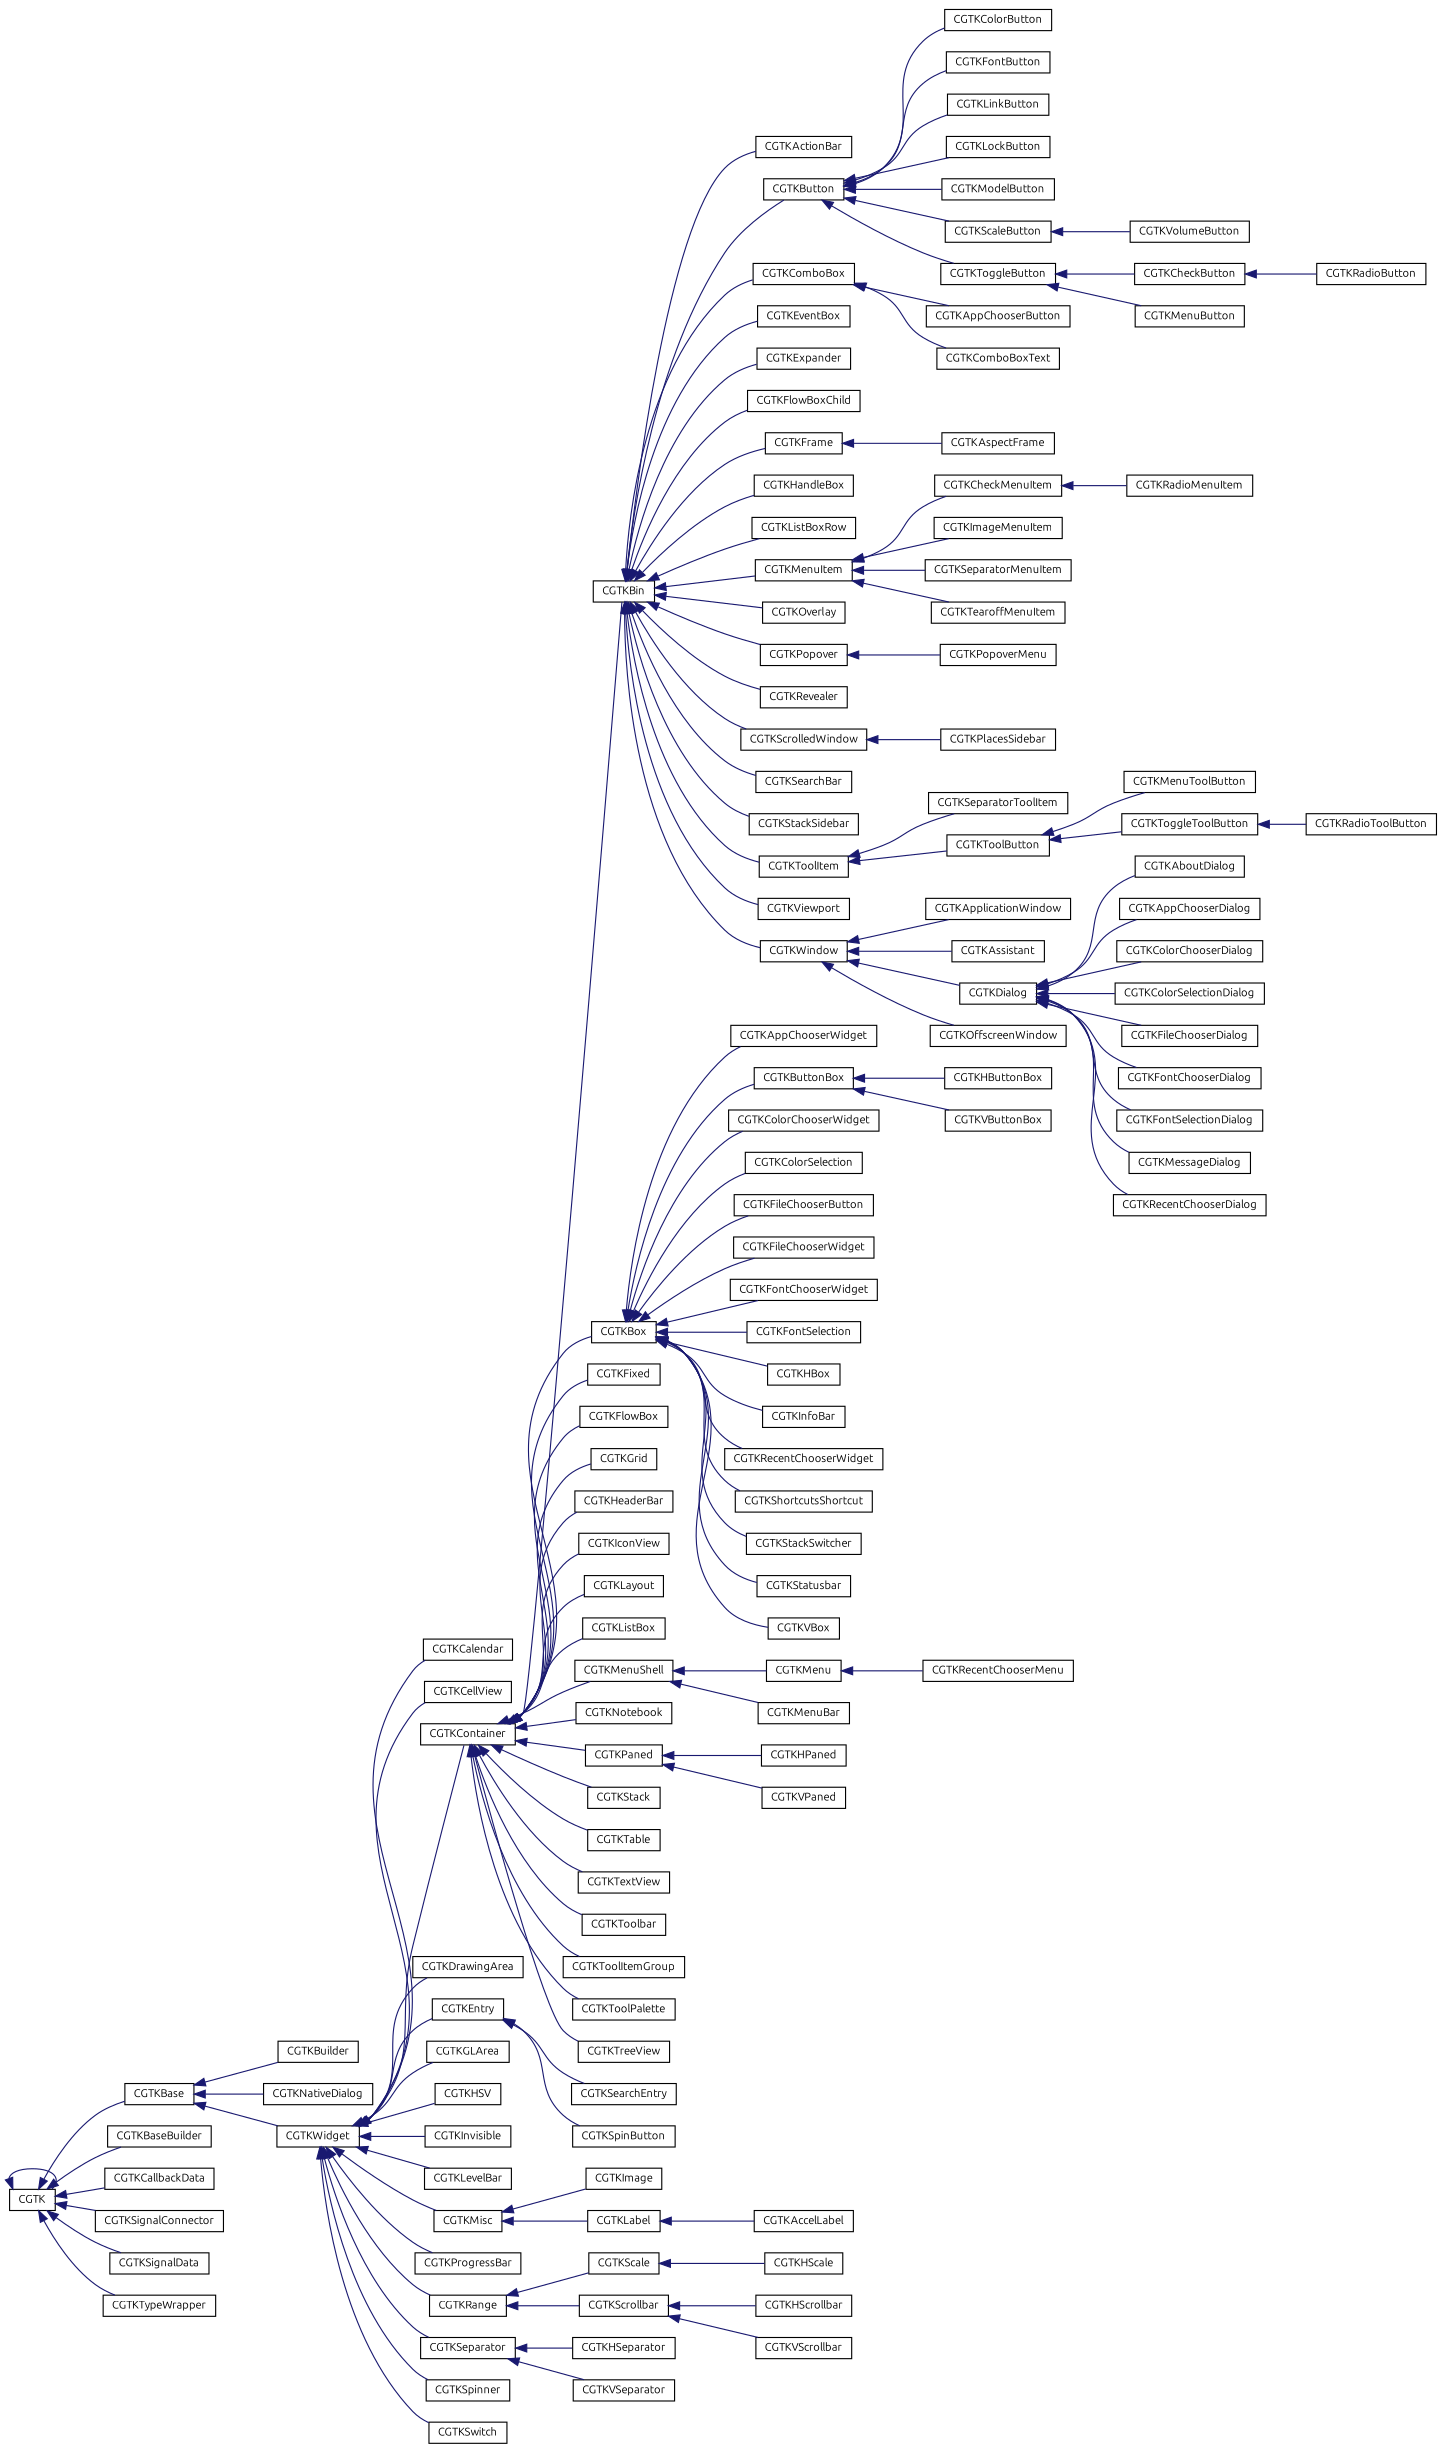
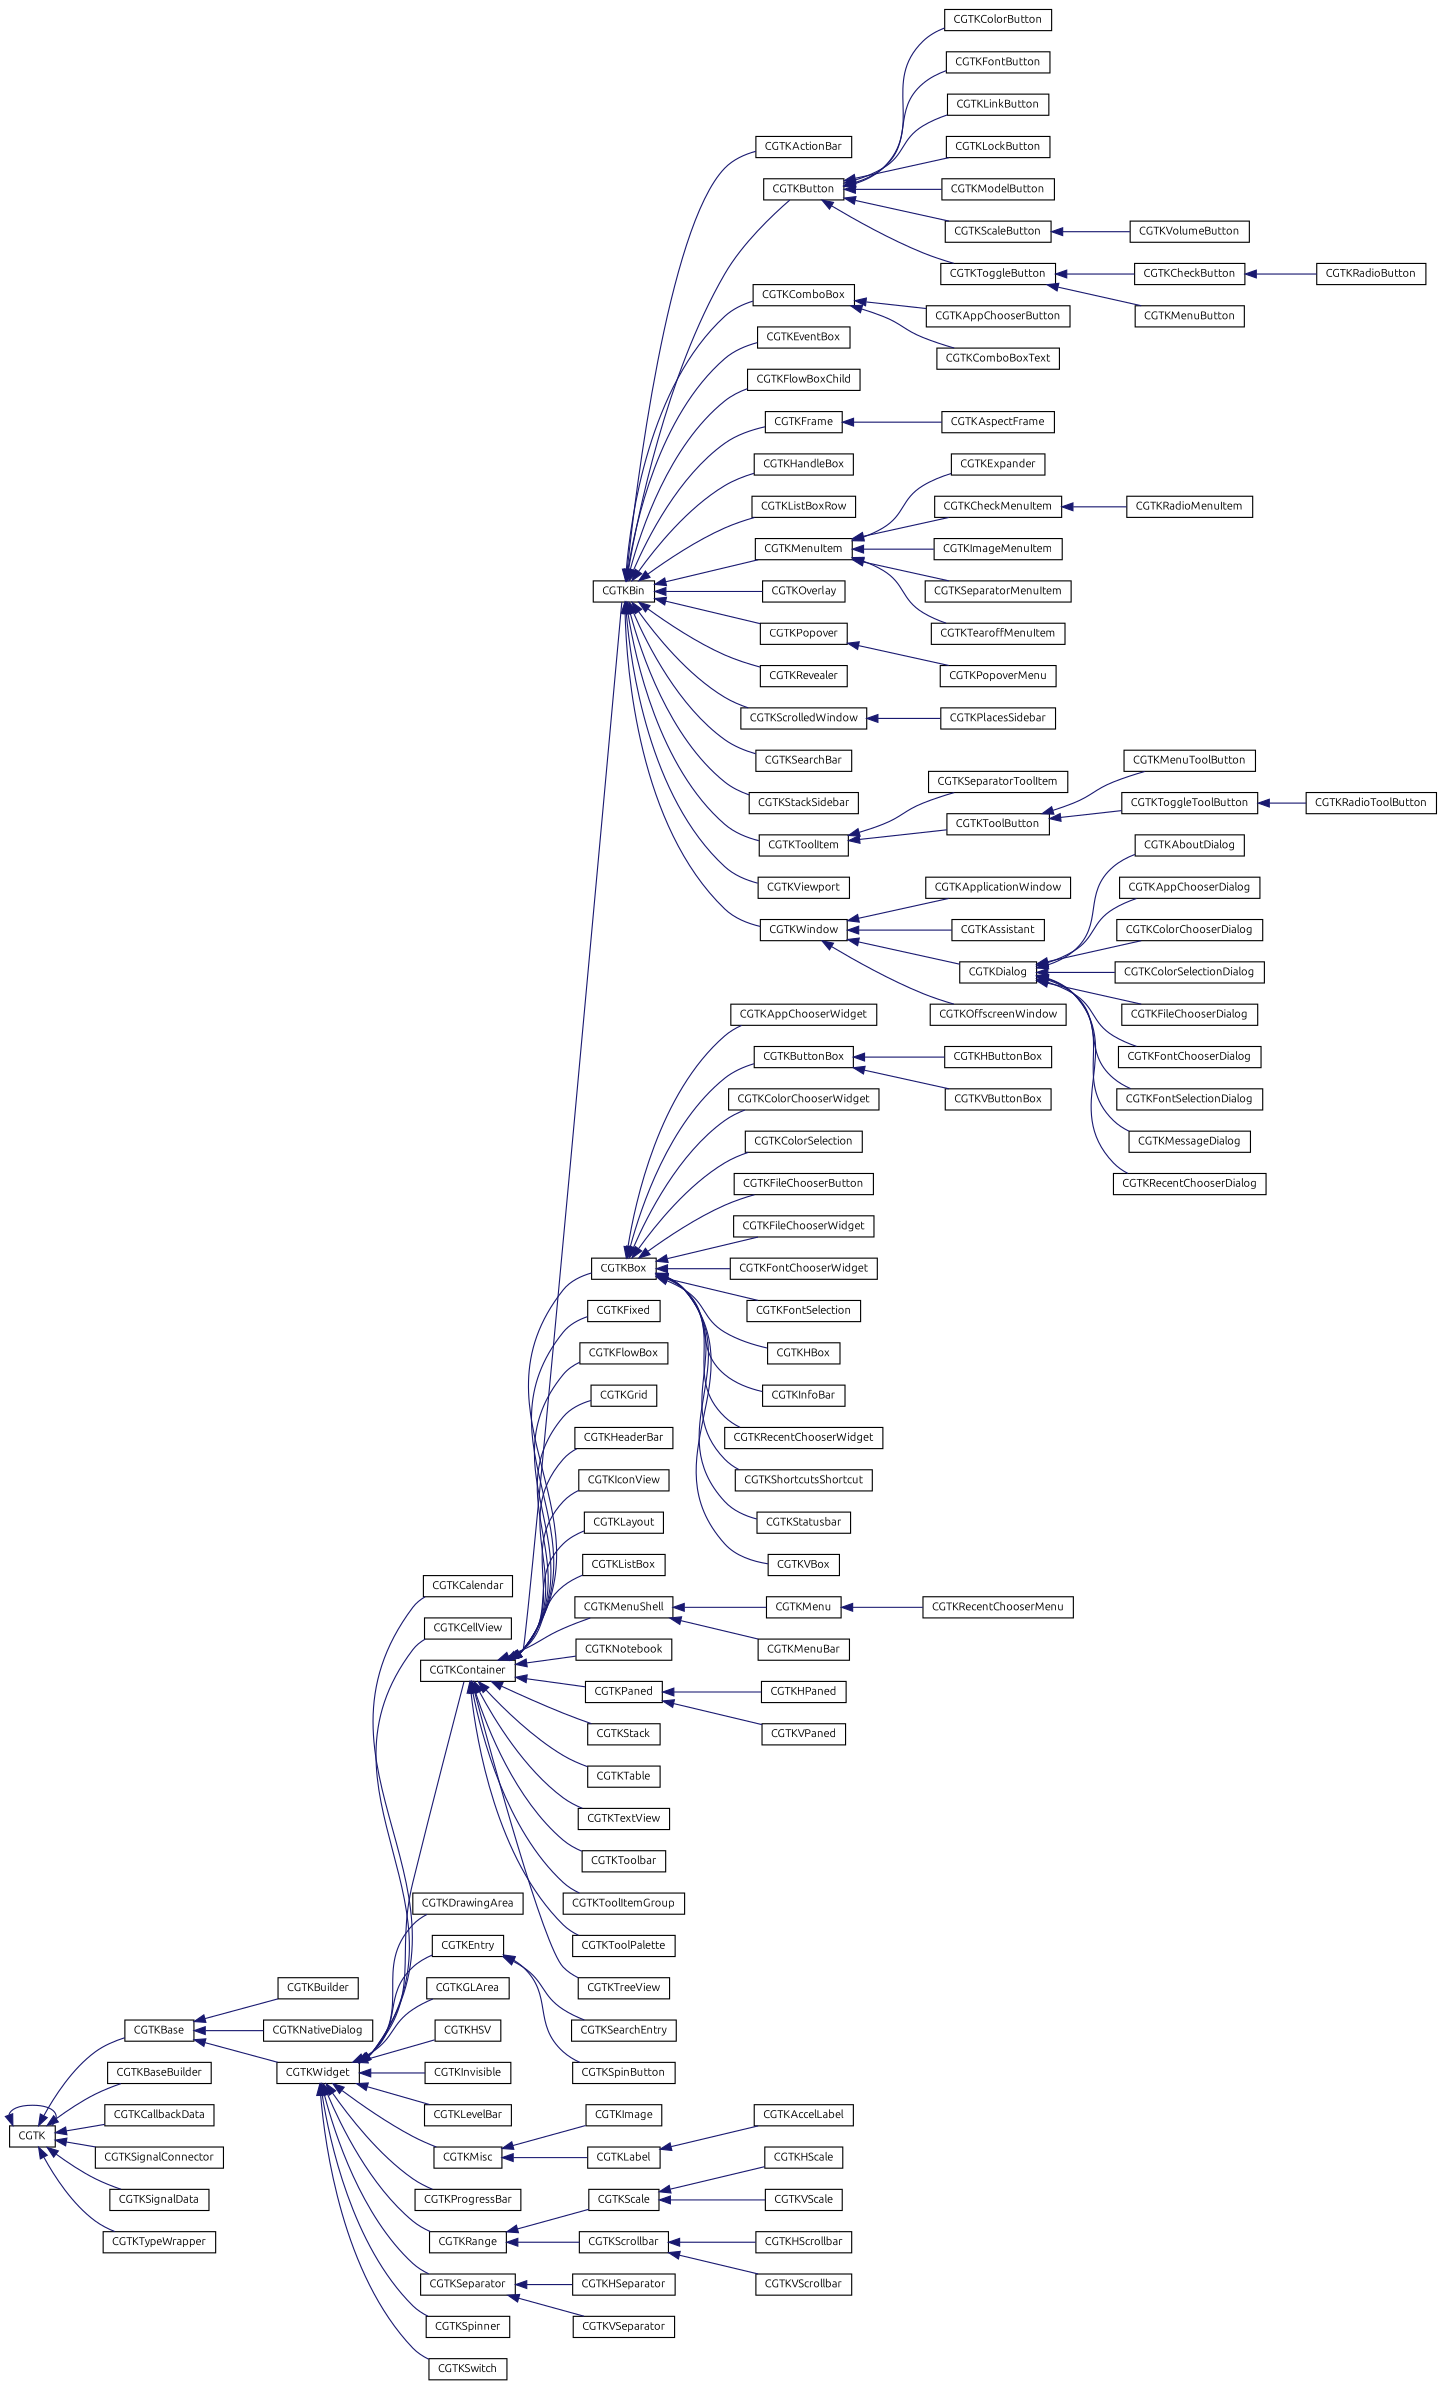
edge "CGTKExpander" -> "CGTKBin": now "CGTKExpander" -> "CGTKMenuItem"
node "CGTKStackSwitcher": removed
node "CGTKVScale": added
